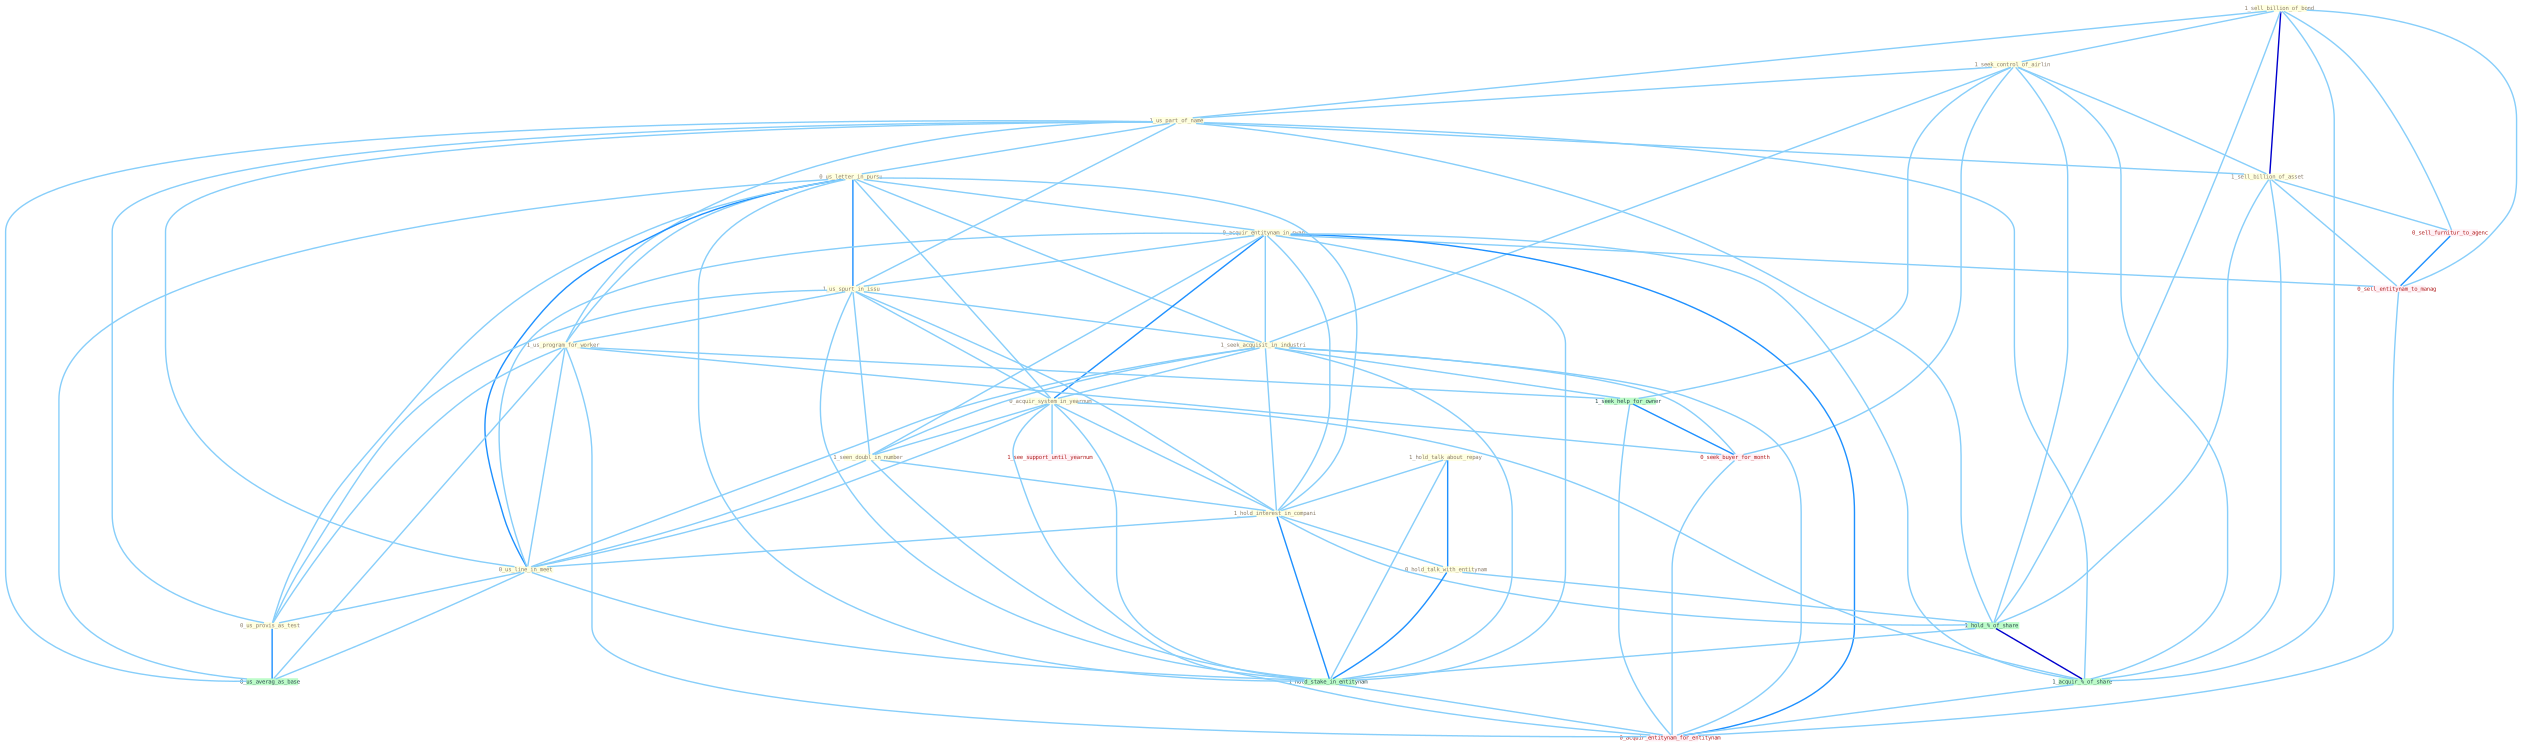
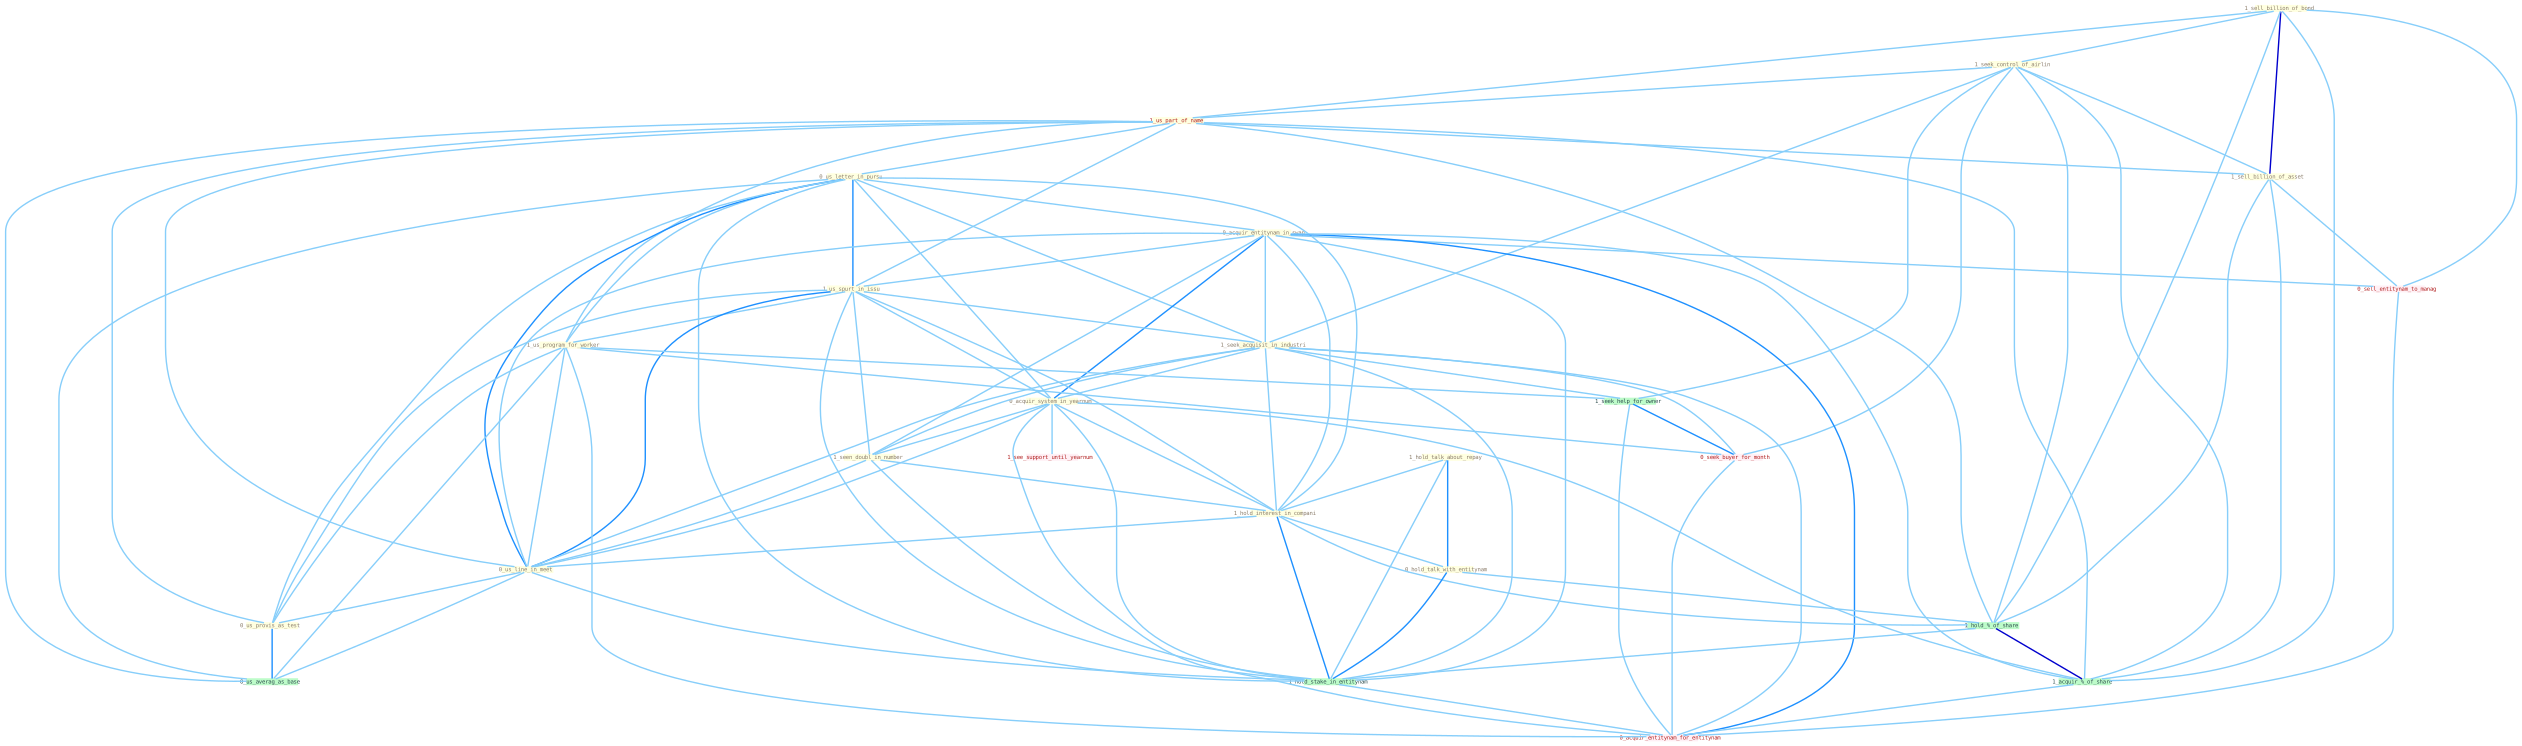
node "1_us_part_of_name": fontcolor #8b7d6b -> #b22222
node "0_sell_furnitur_to_agenc": removed
edge "1_us_spurt_in_issu" -- "0_us_line_in_meet": added
